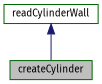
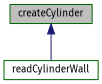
edge "createCylinder" -> "readCylinderWall": reversed
